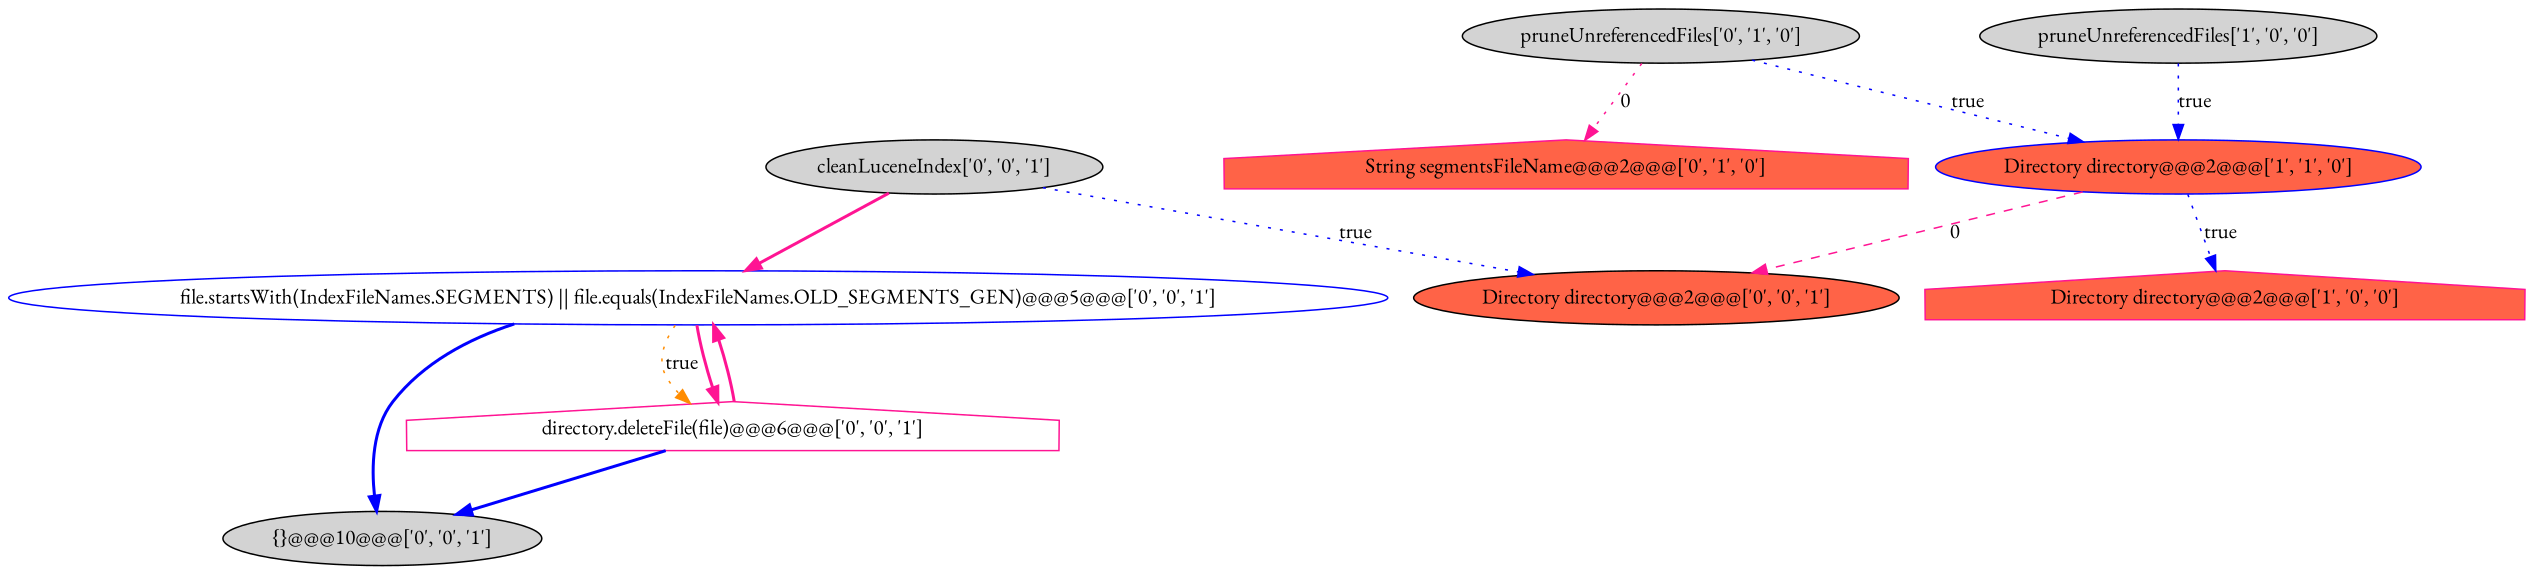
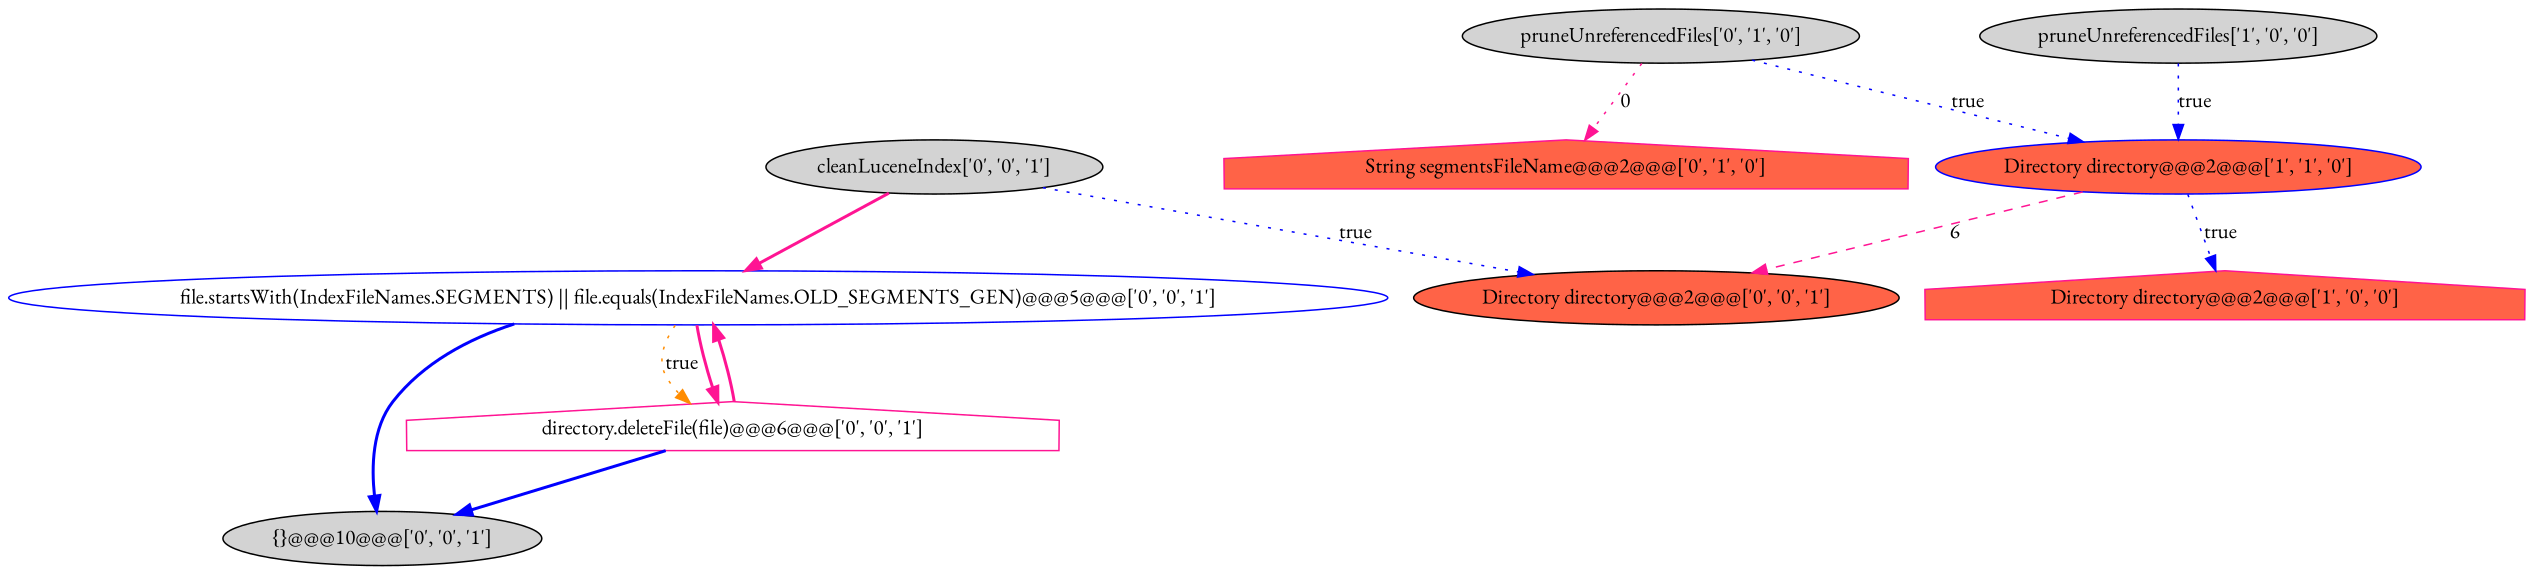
edge "Directory directory@@@2@@@['1', '1', '0']" -> "Directory directory@@@2@@@['0', '0', '1']": label "0" -> "6"
